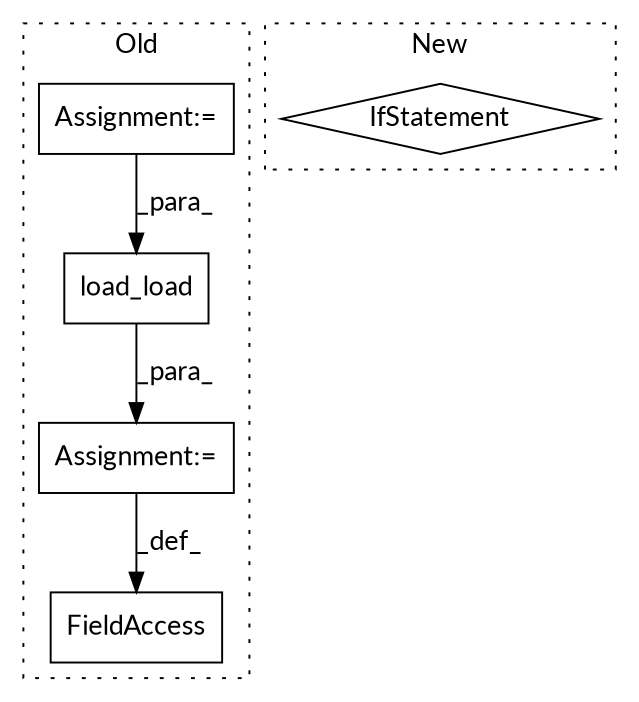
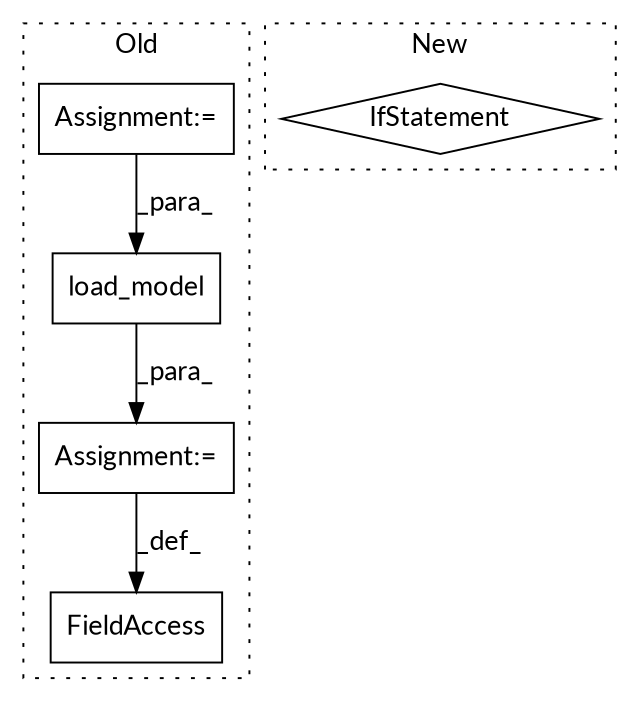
node "load_load": label "load_load" -> "load_model"
